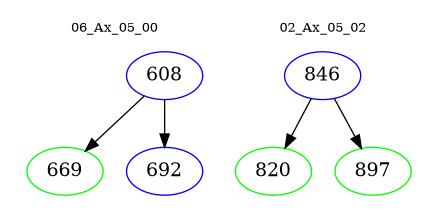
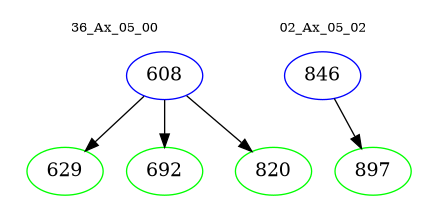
cluster "06_Ax_05_00": label "06_Ax_05_00" -> "36_Ax_05_00"
edge "846" -> "820": now "608" -> "820"
node "669": label "669" -> "629"
node "692": color blue -> green
